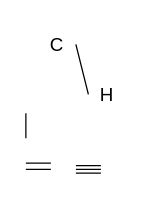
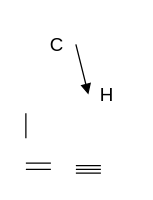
edge "C" -- "H": arrowhead none -> block
